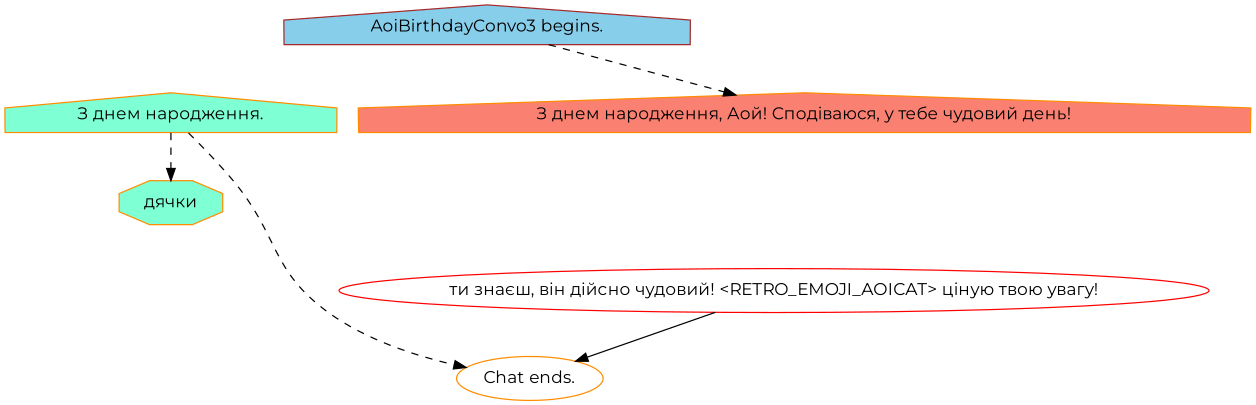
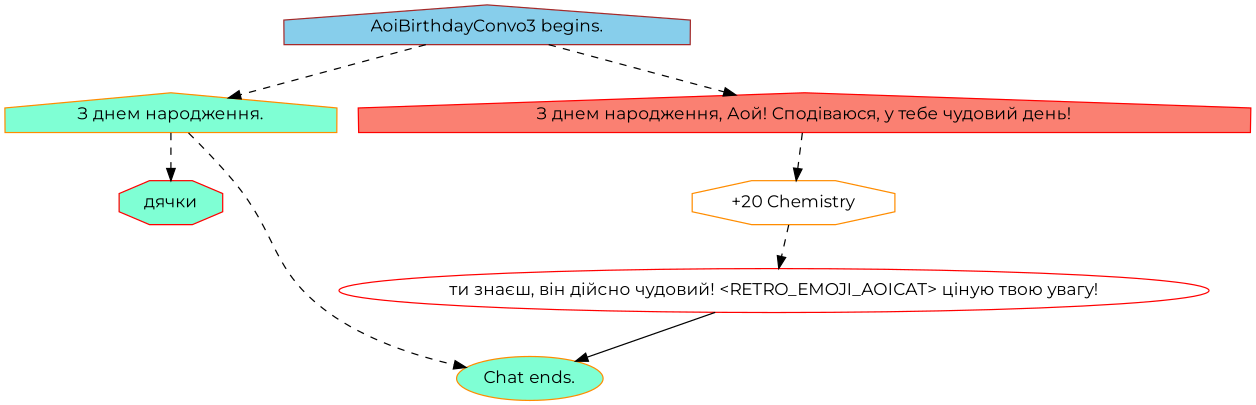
edge "AoiBirthdayConvo3 begins." -> "З днем народження.": added
node "З днем народження, Аой! Сподіваюся, у тебе чудовий день!": color darkorange -> red
node "дячки": color darkorange -> red
node "+20 Chemistry": added
node "Chat ends.": fillcolor white -> aquamarine
